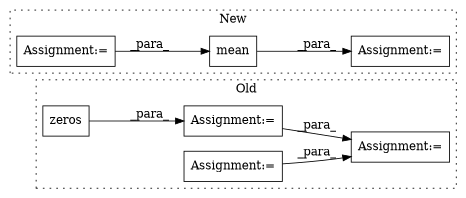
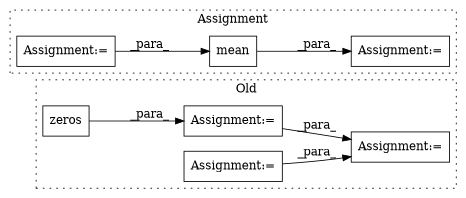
cluster "New": label "New" -> "Assignment"
